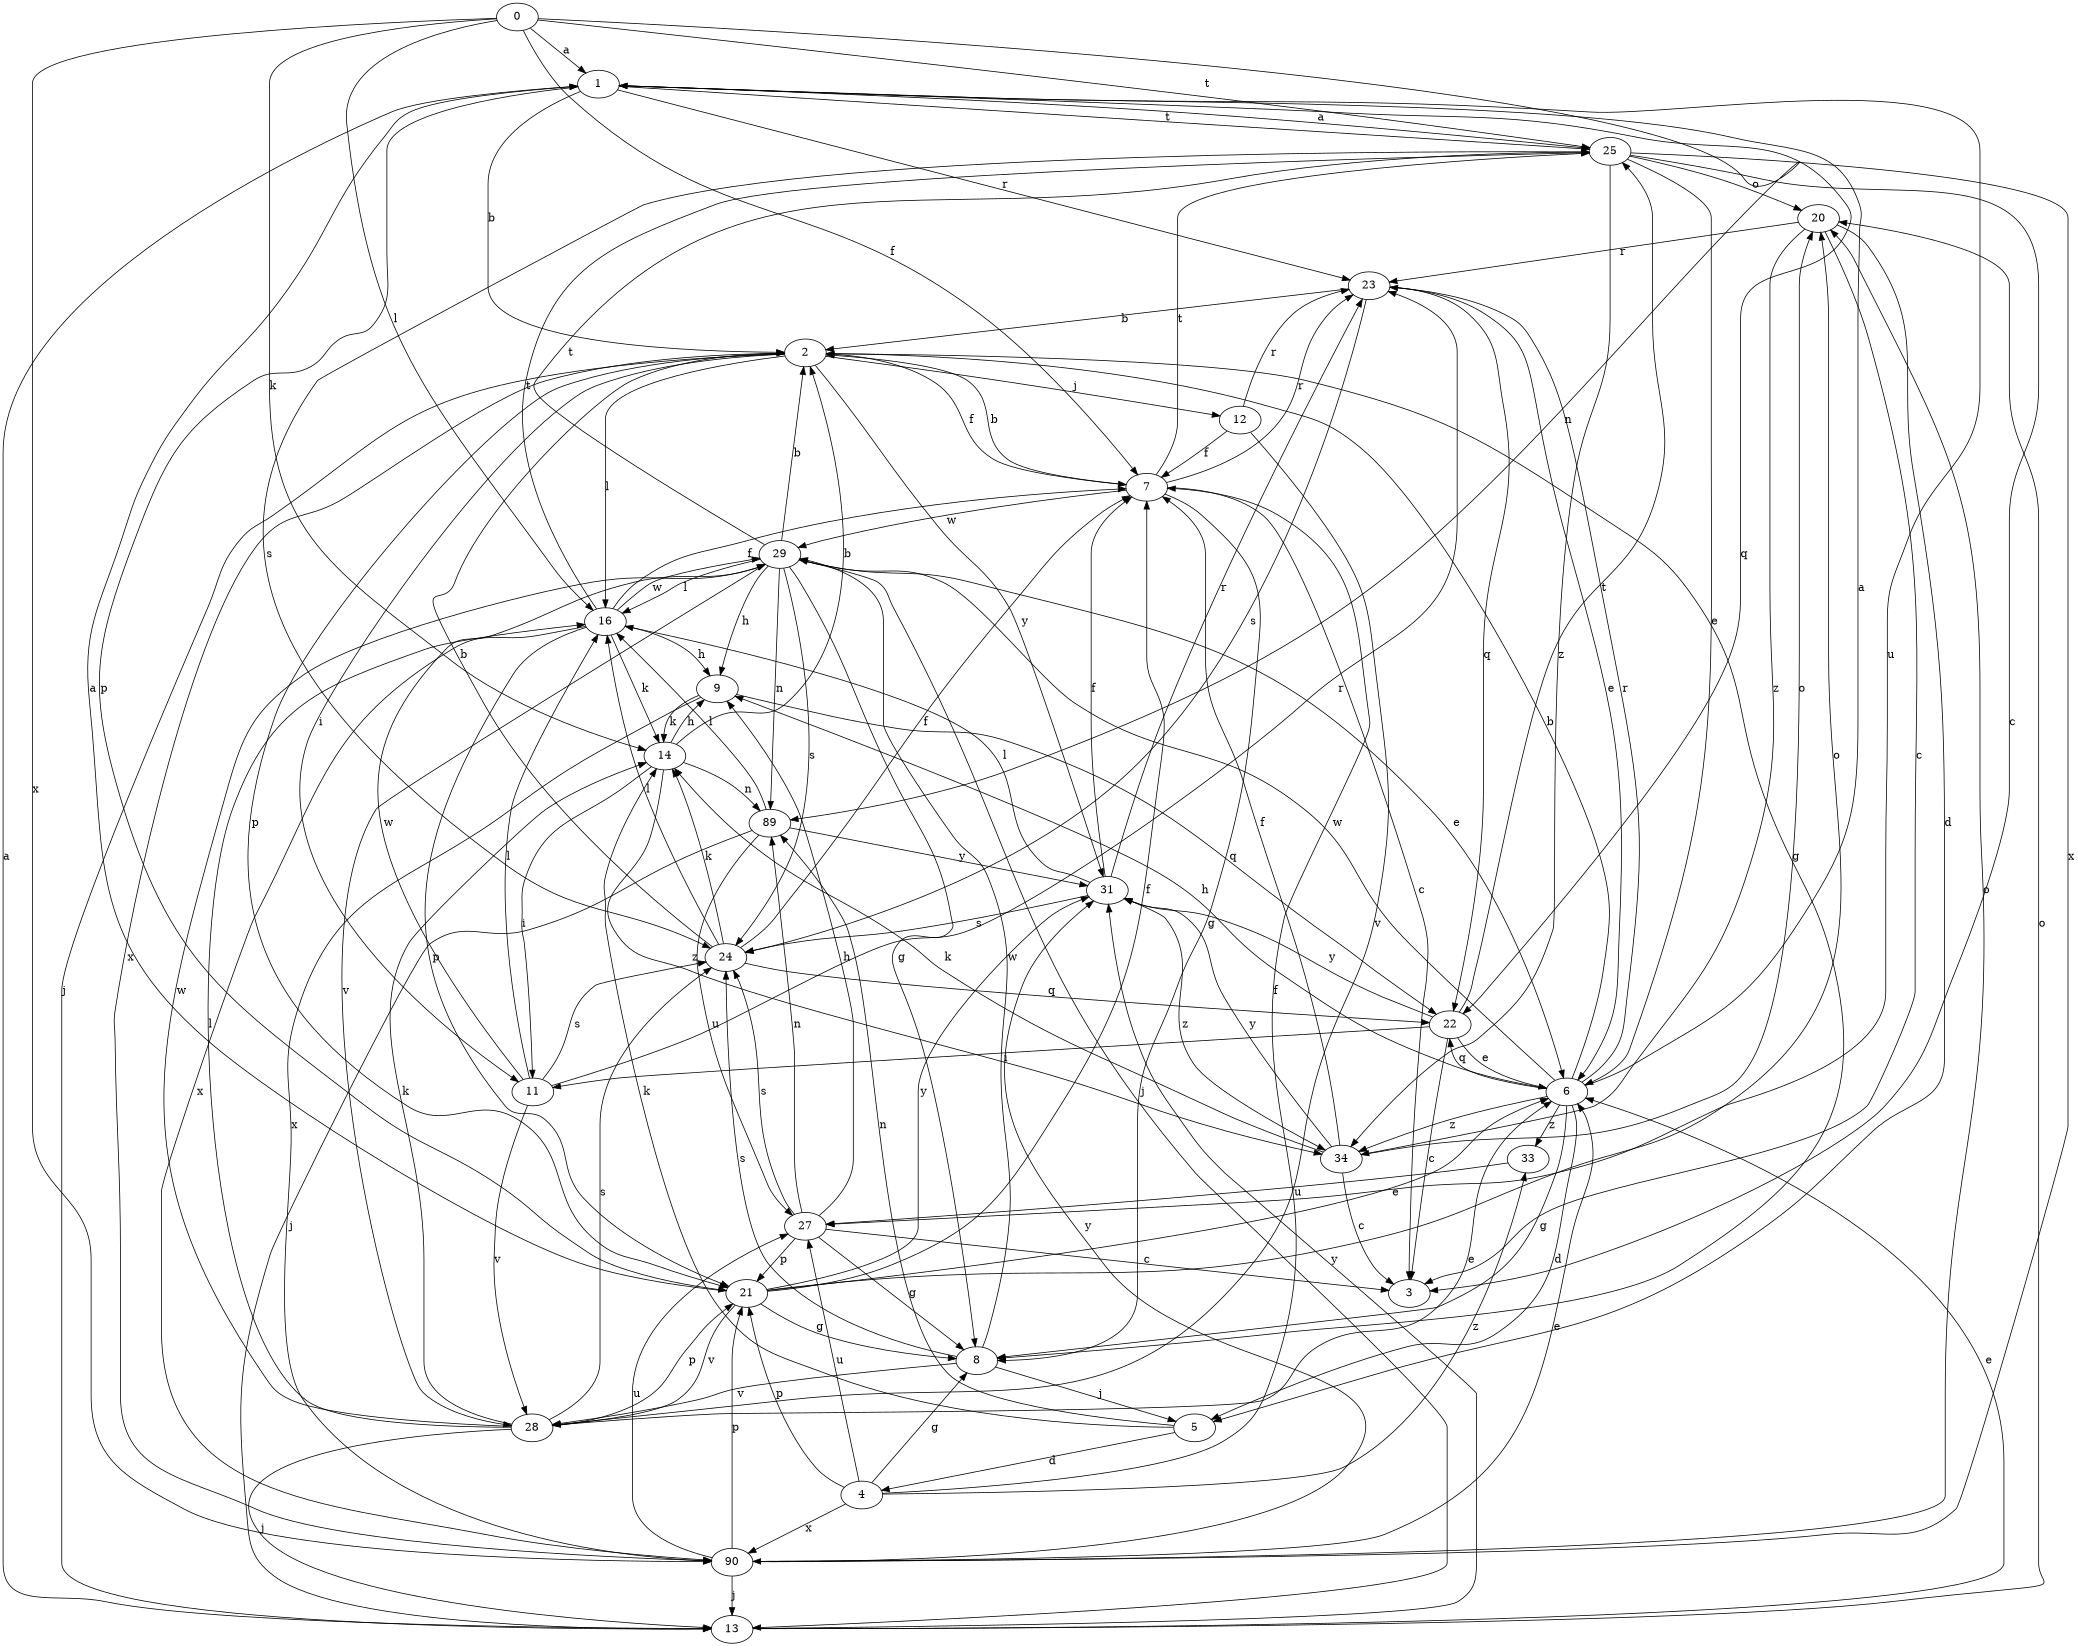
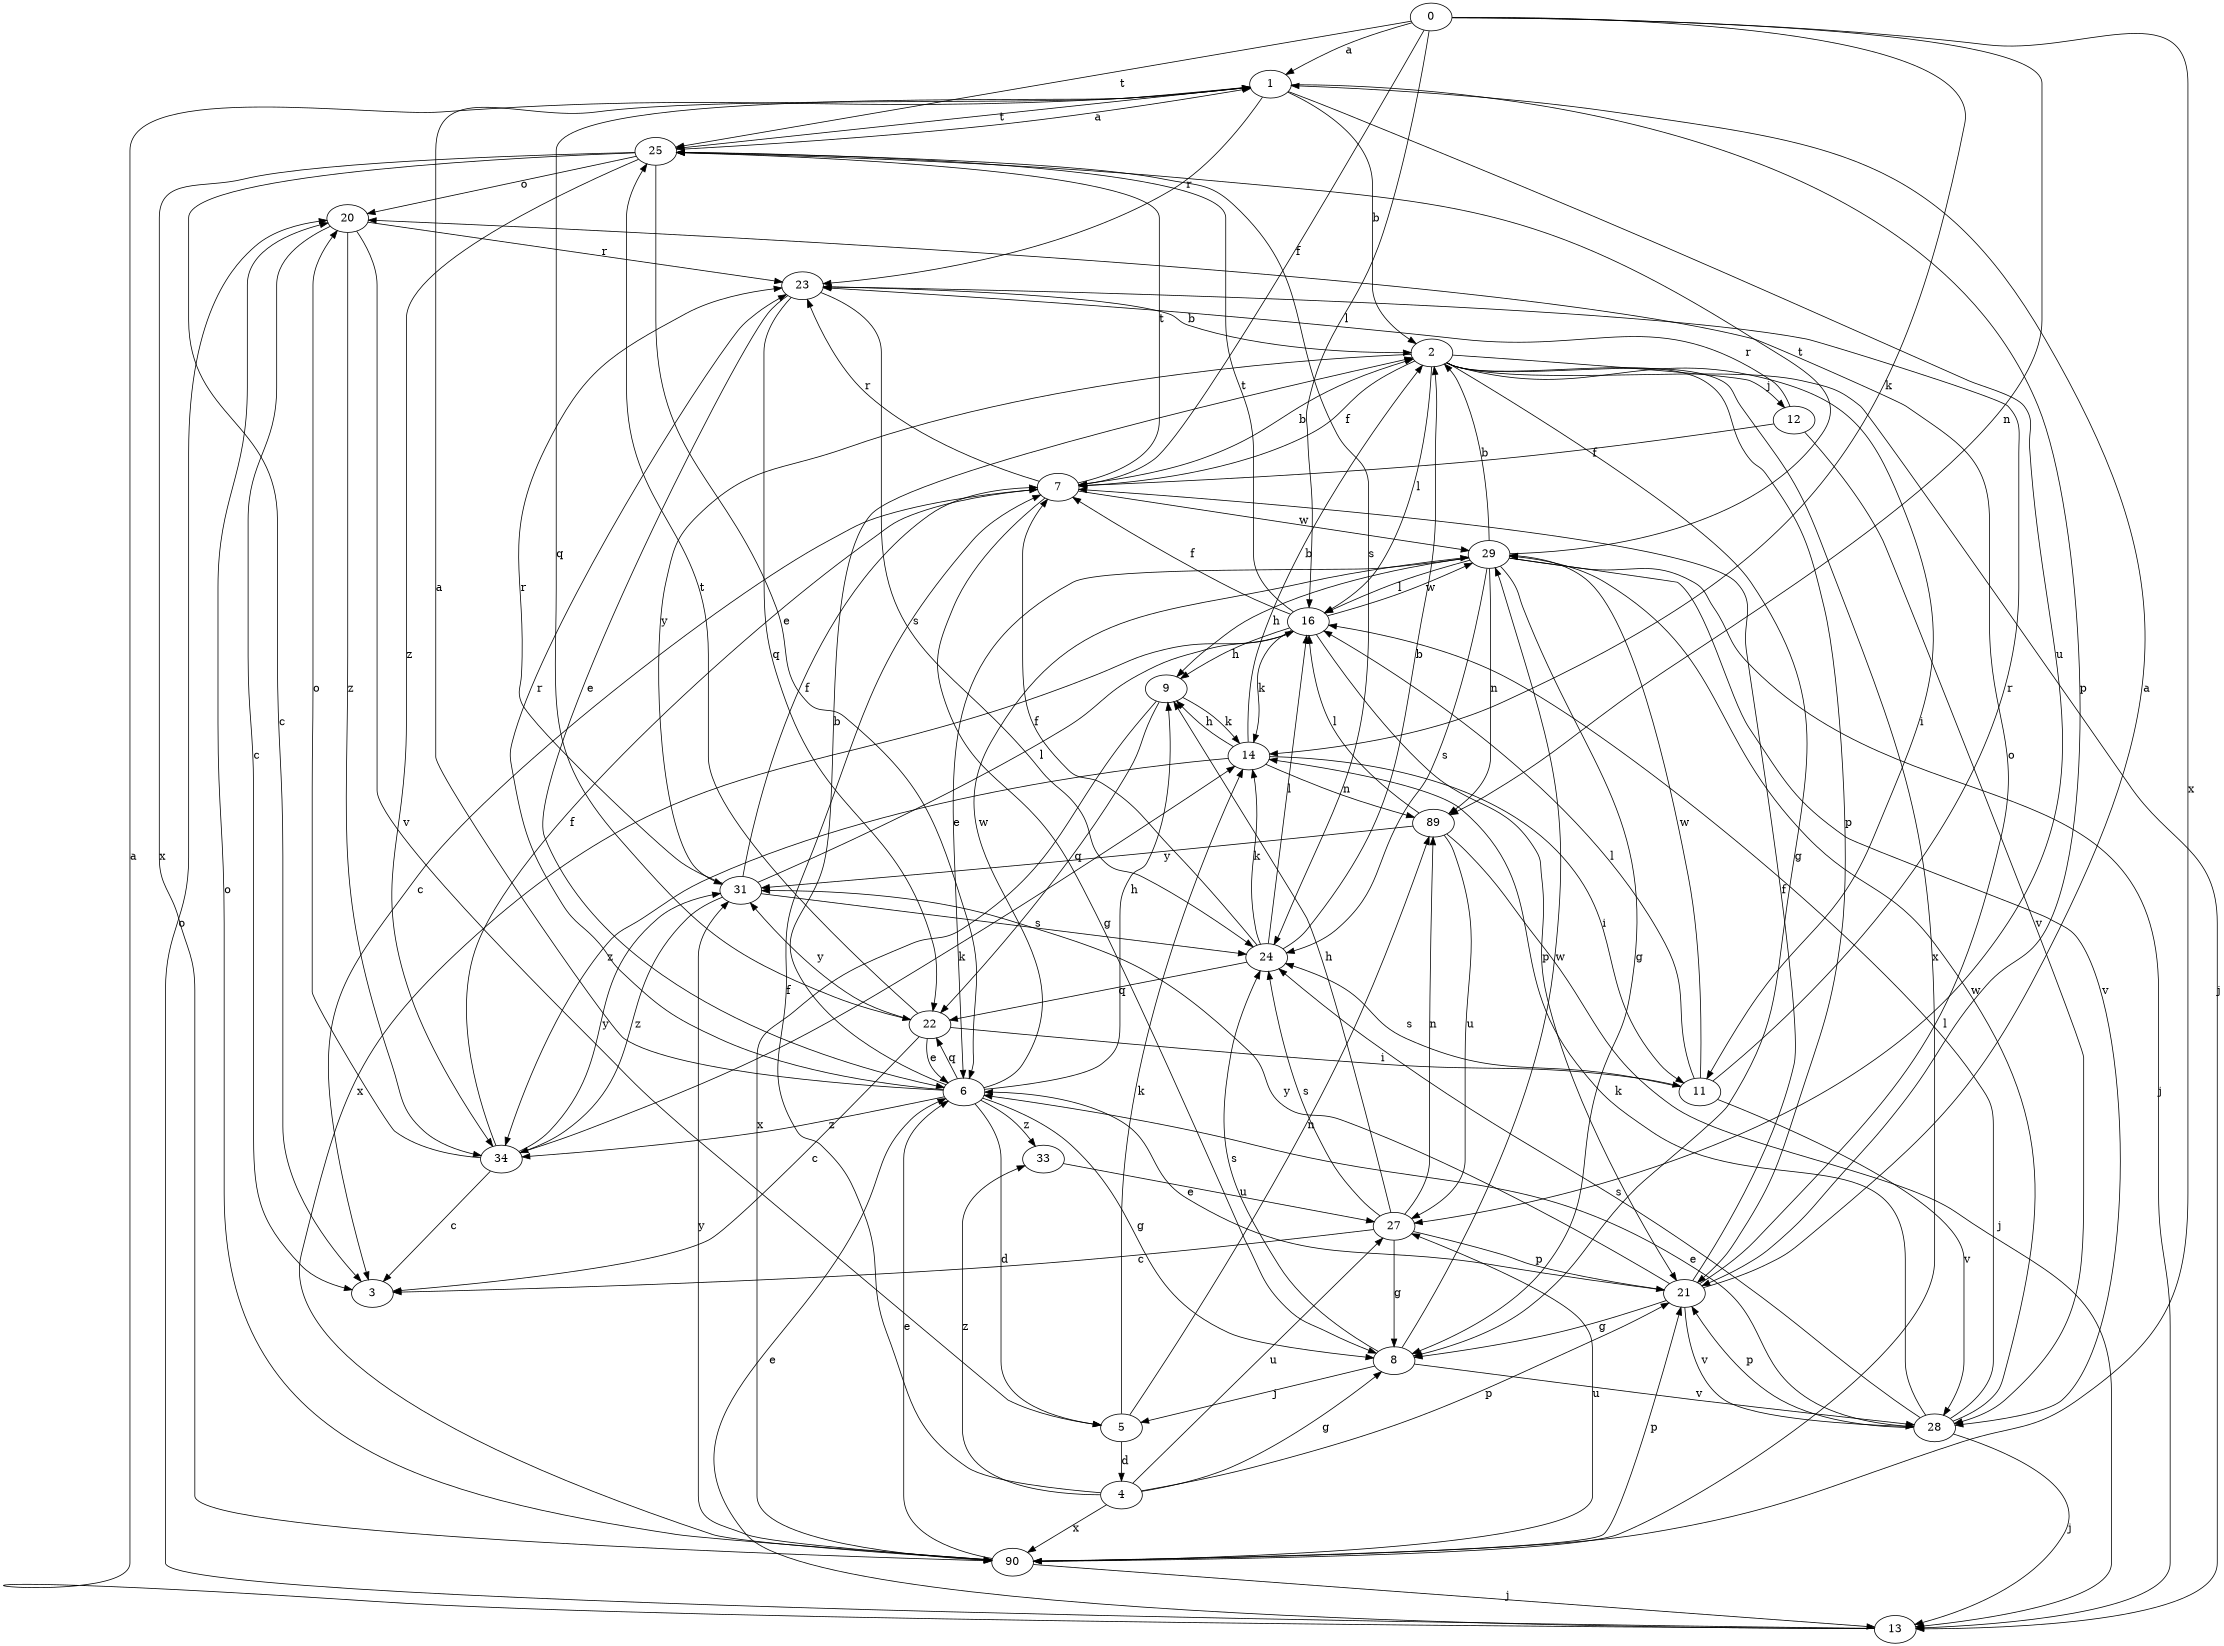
edge "20" -> "5": label "d" -> "v"
edge "13" -> "31": removed, label "y"
